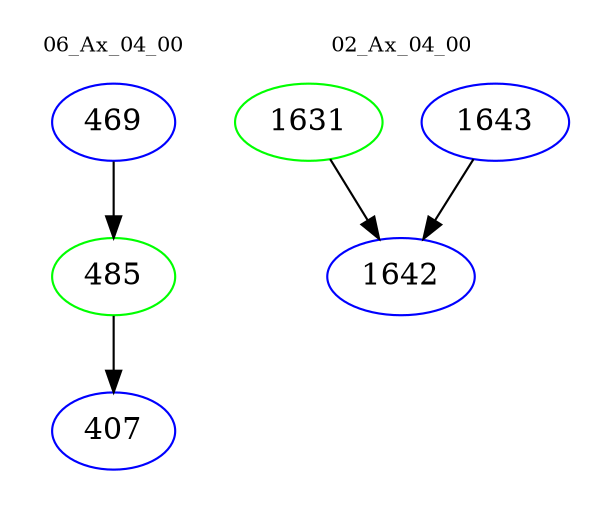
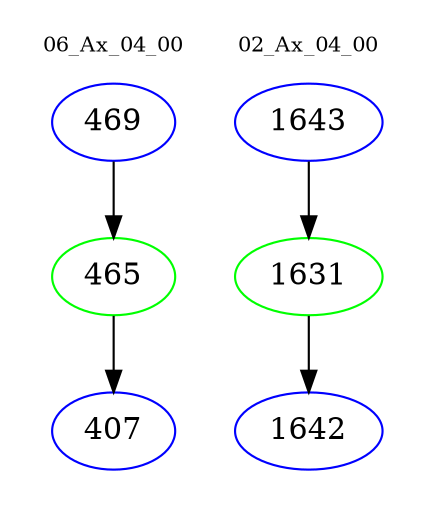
edge "1643" -> "1642": now "1643" -> "1631"
node "485": label "485" -> "465"
